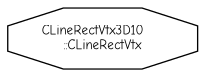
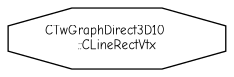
node "CLineRectVtx3D10 ::CLineRectVtx": label "CLineRectVtx3D10 ::CLineRectVtx" -> "CTwGraphDirect3D10 ::CLineRectVtx"
